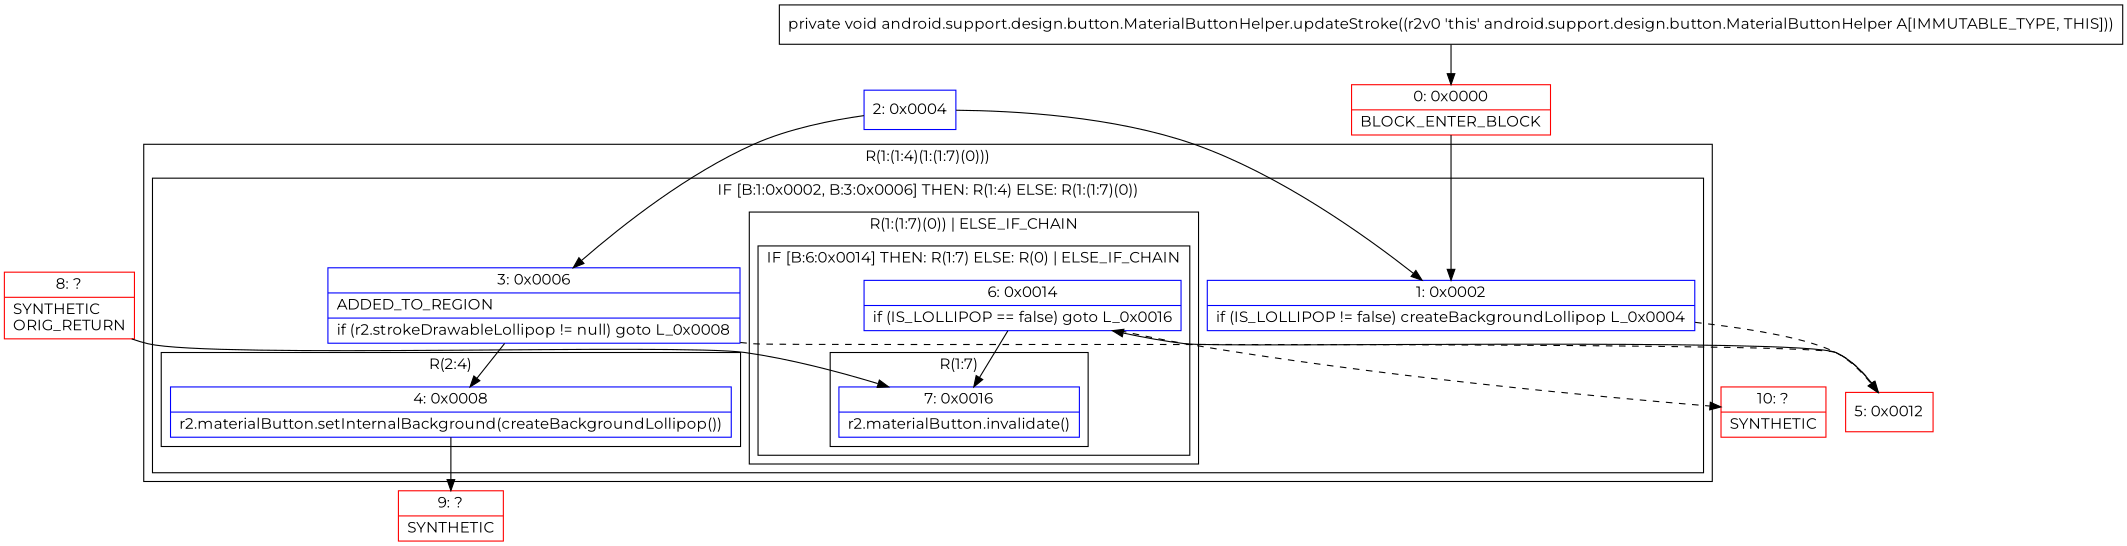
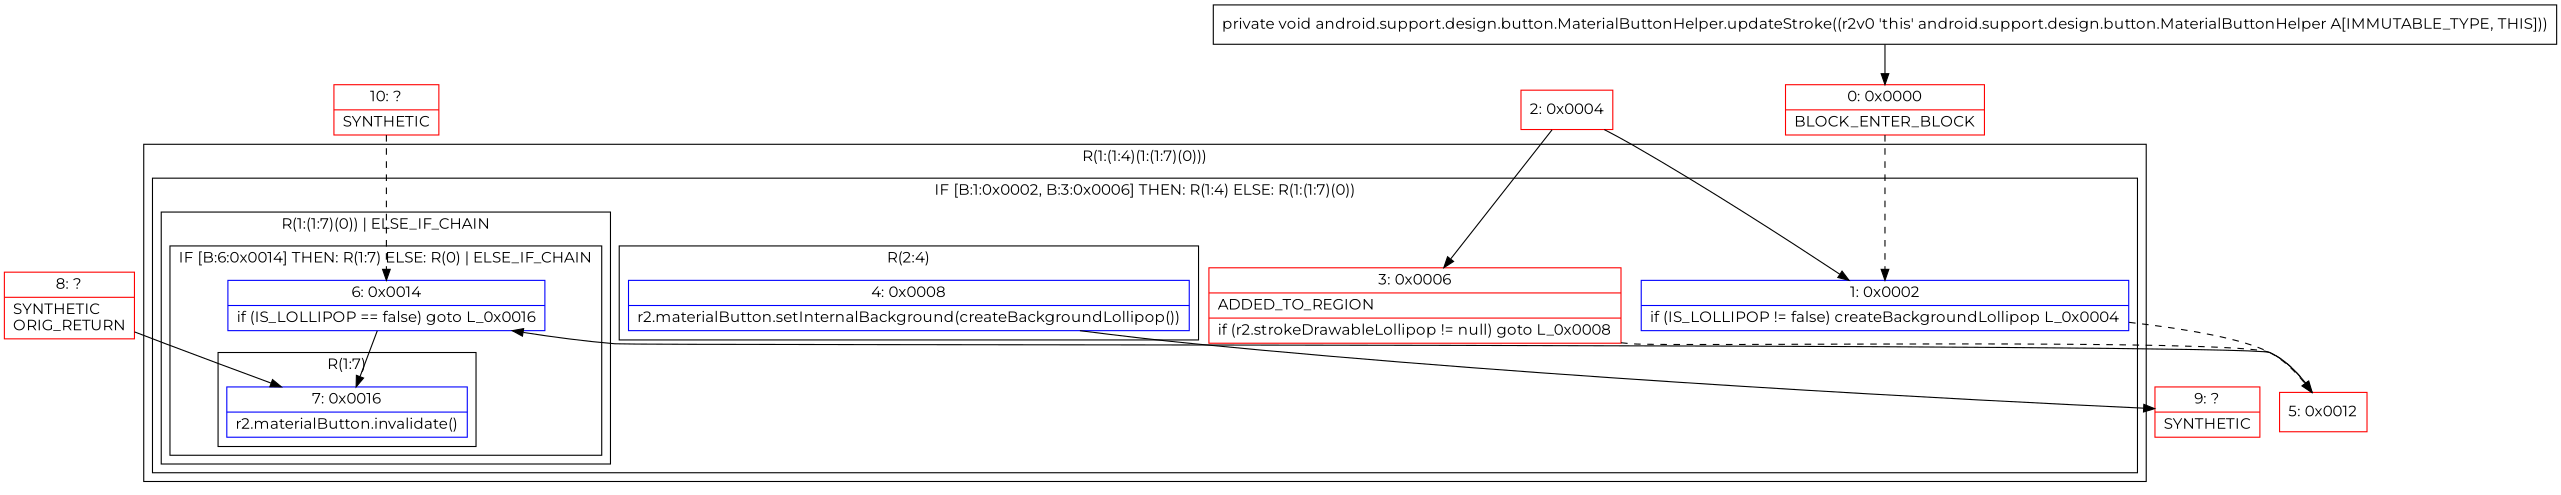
node "2: 0x0004": color blue -> red
edge "0: 0x0000" -> "1: 0x0002": style solid -> dashed
node "3: 0x0006": color blue -> red
edge "3: 0x0006" -> "4: 0x0008": removed
edge "6: 0x0014" -> "10: ?": reversed
